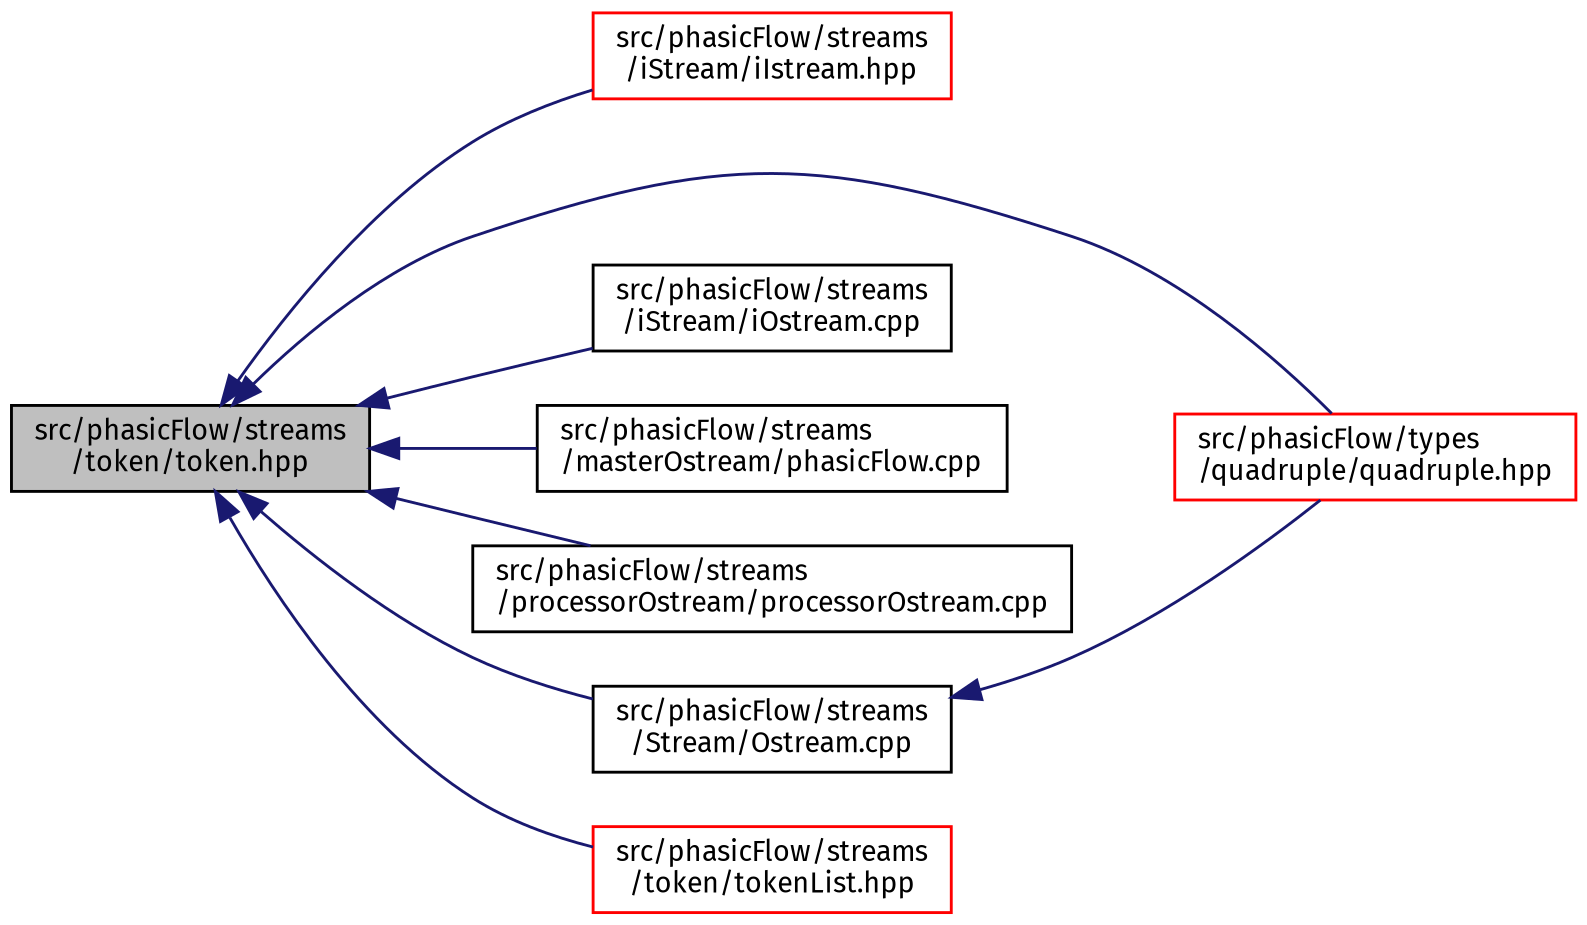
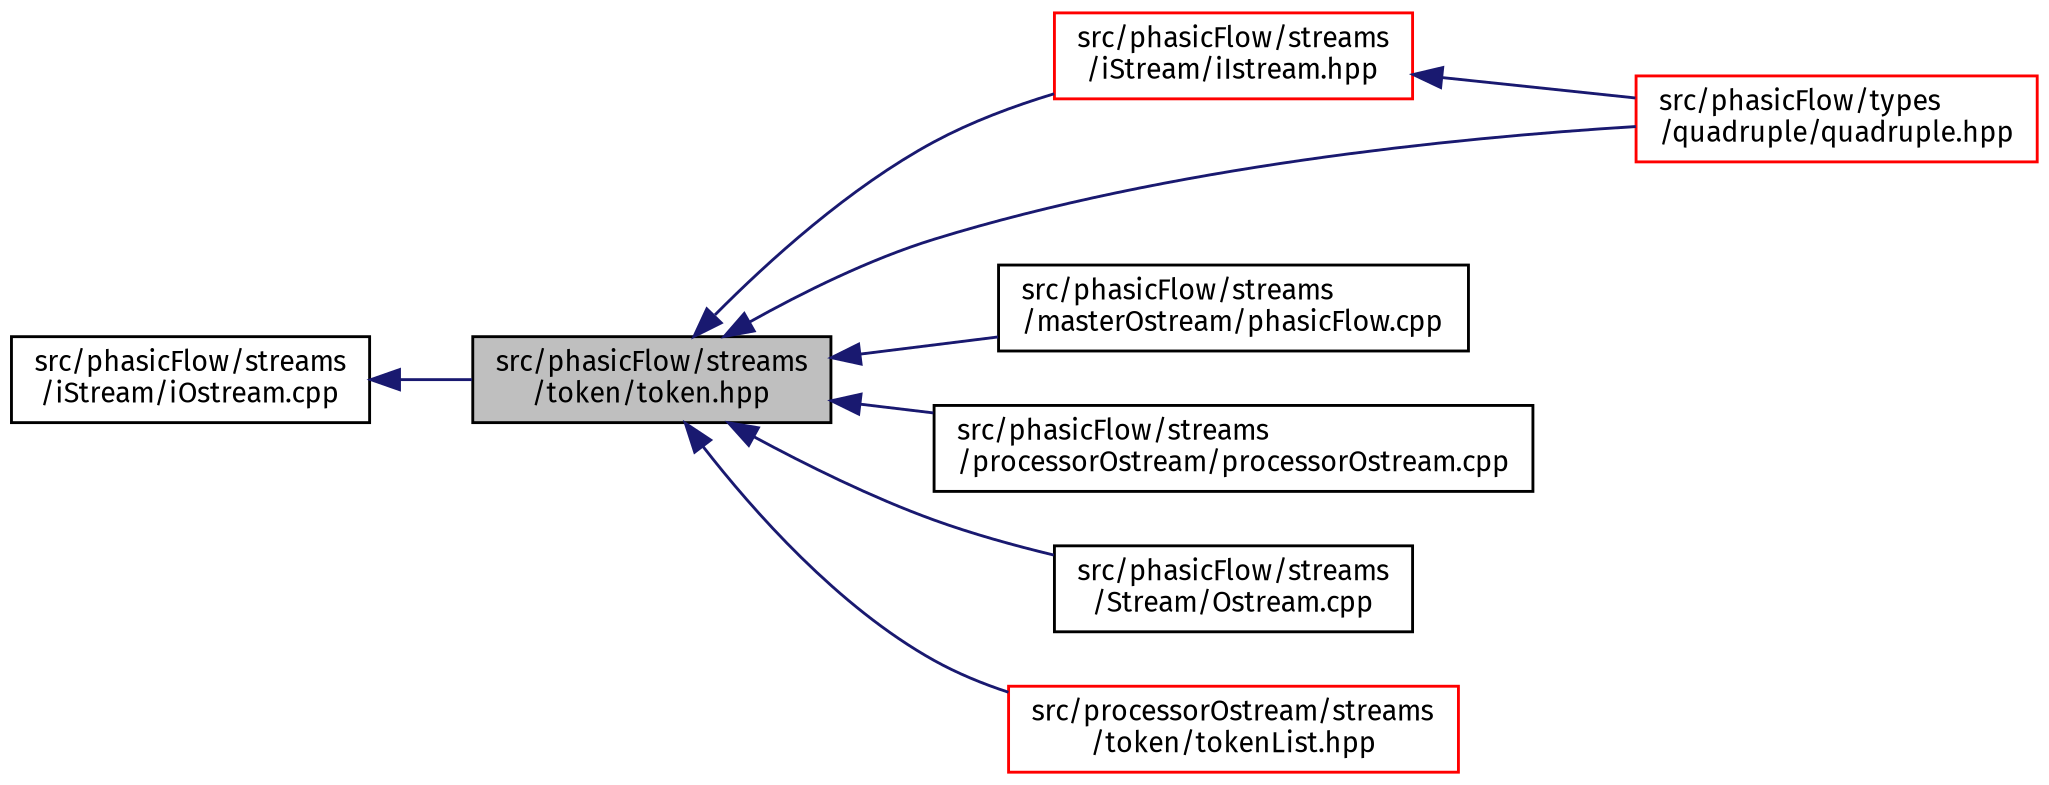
edge "src/phasicFlow/streams /iStream/iOstream.cpp" -> "src/phasicFlow/streams /token/token.hpp": reversed
edge "src/phasicFlow/types /quadruple/quadruple.hpp" -> "src/phasicFlow/streams /Stream/Ostream.cpp": now "src/phasicFlow/types /quadruple/quadruple.hpp" -> "src/phasicFlow/streams /iStream/iIstream.hpp"
node "src/phasicFlow/streams /token/tokenList.hpp": label "src/phasicFlow/streams /token/tokenList.hpp" -> "src/processorOstream/streams /token/tokenList.hpp"
